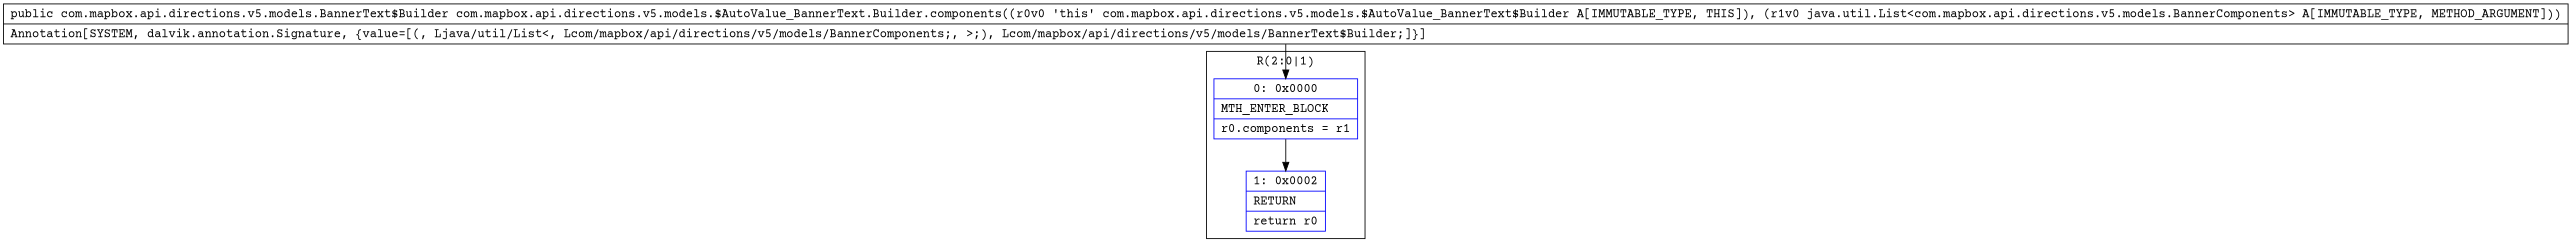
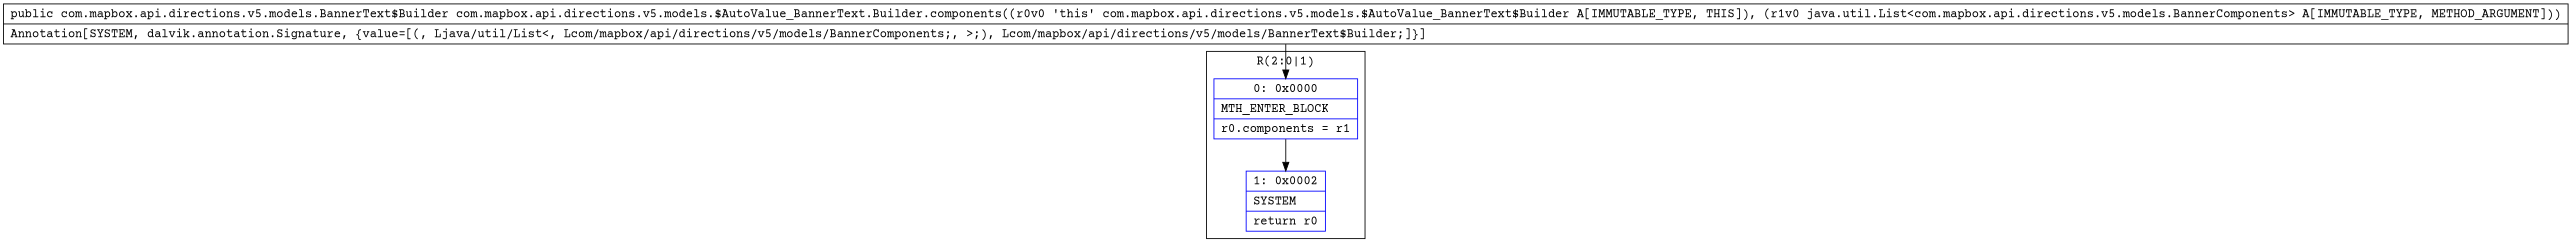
node "1: 0x0002": text "RETURN" -> "SYSTEM"
